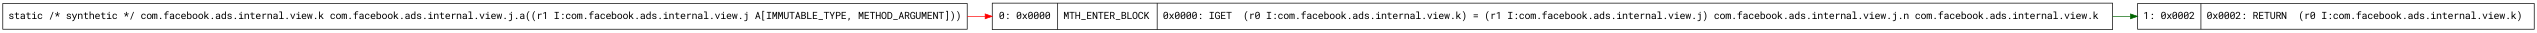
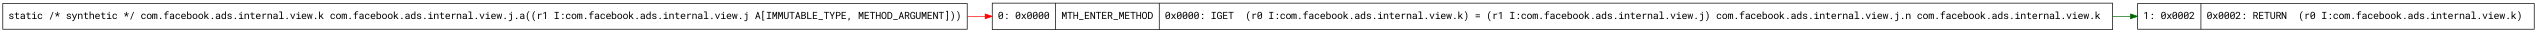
node "0: 0x0000": text "MTH_ENTER_BLOCK" -> "MTH_ENTER_METHOD"
